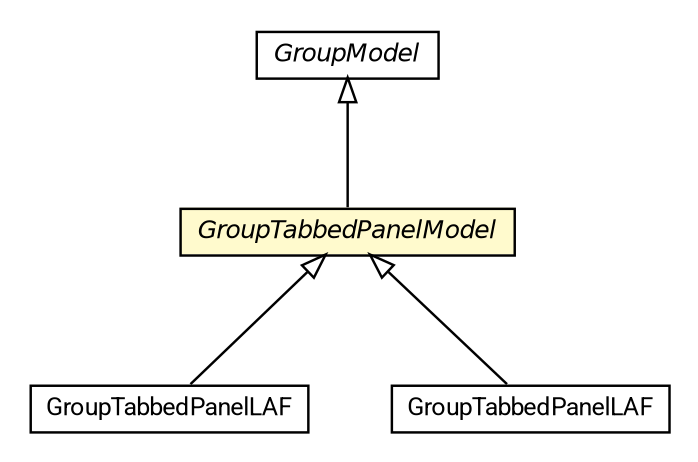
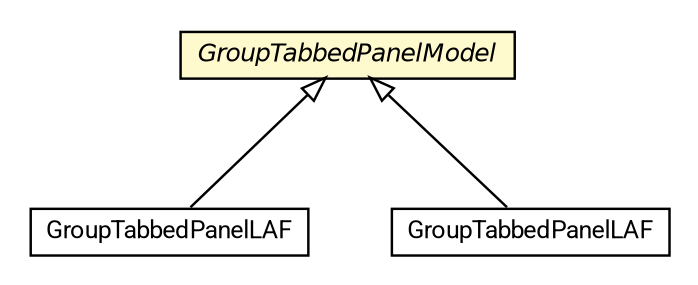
node "GroupModel": removed
